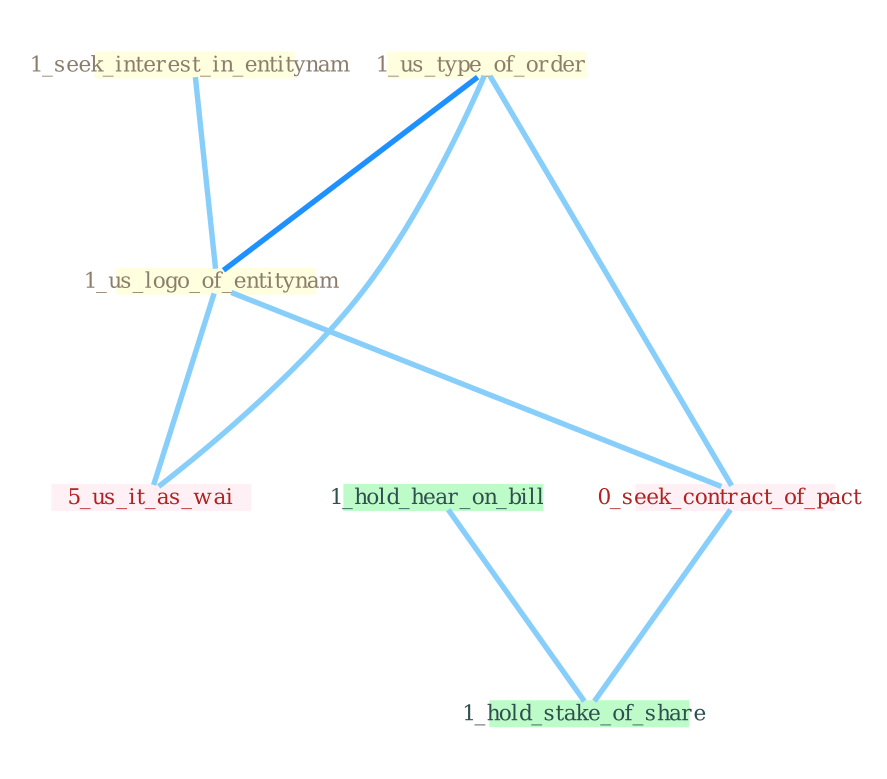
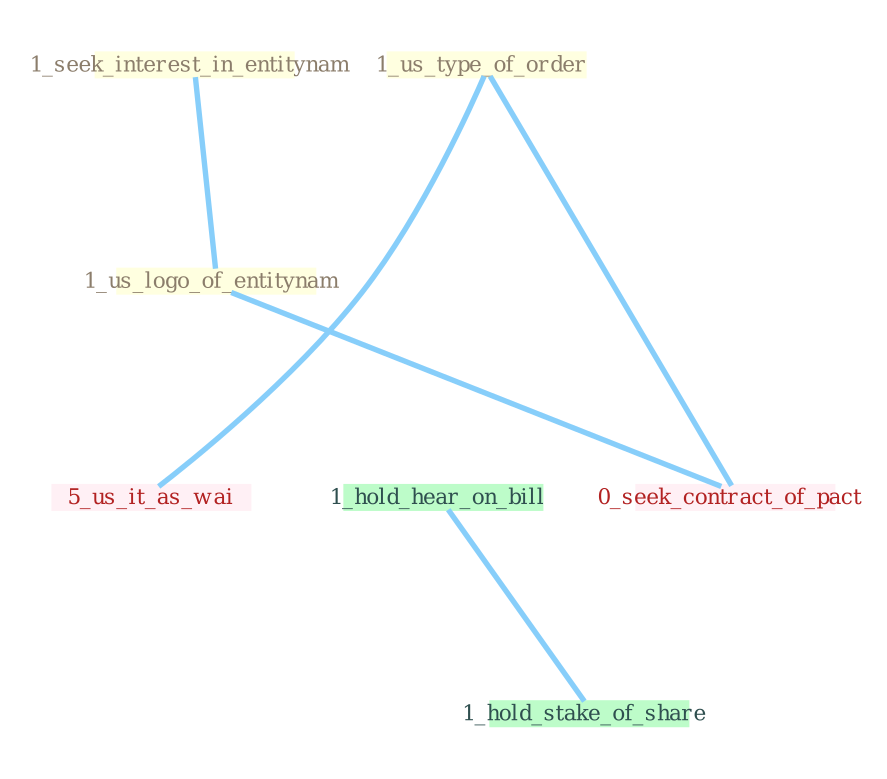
edge "1_us_type_of_order" -- "1_us_logo_of_entitynam": removed
edge "1_us_logo_of_entitynam" -- "5_us_it_as_wai": removed
edge "0_seek_contract_of_pact" -- "1_hold_stake_of_share": removed
